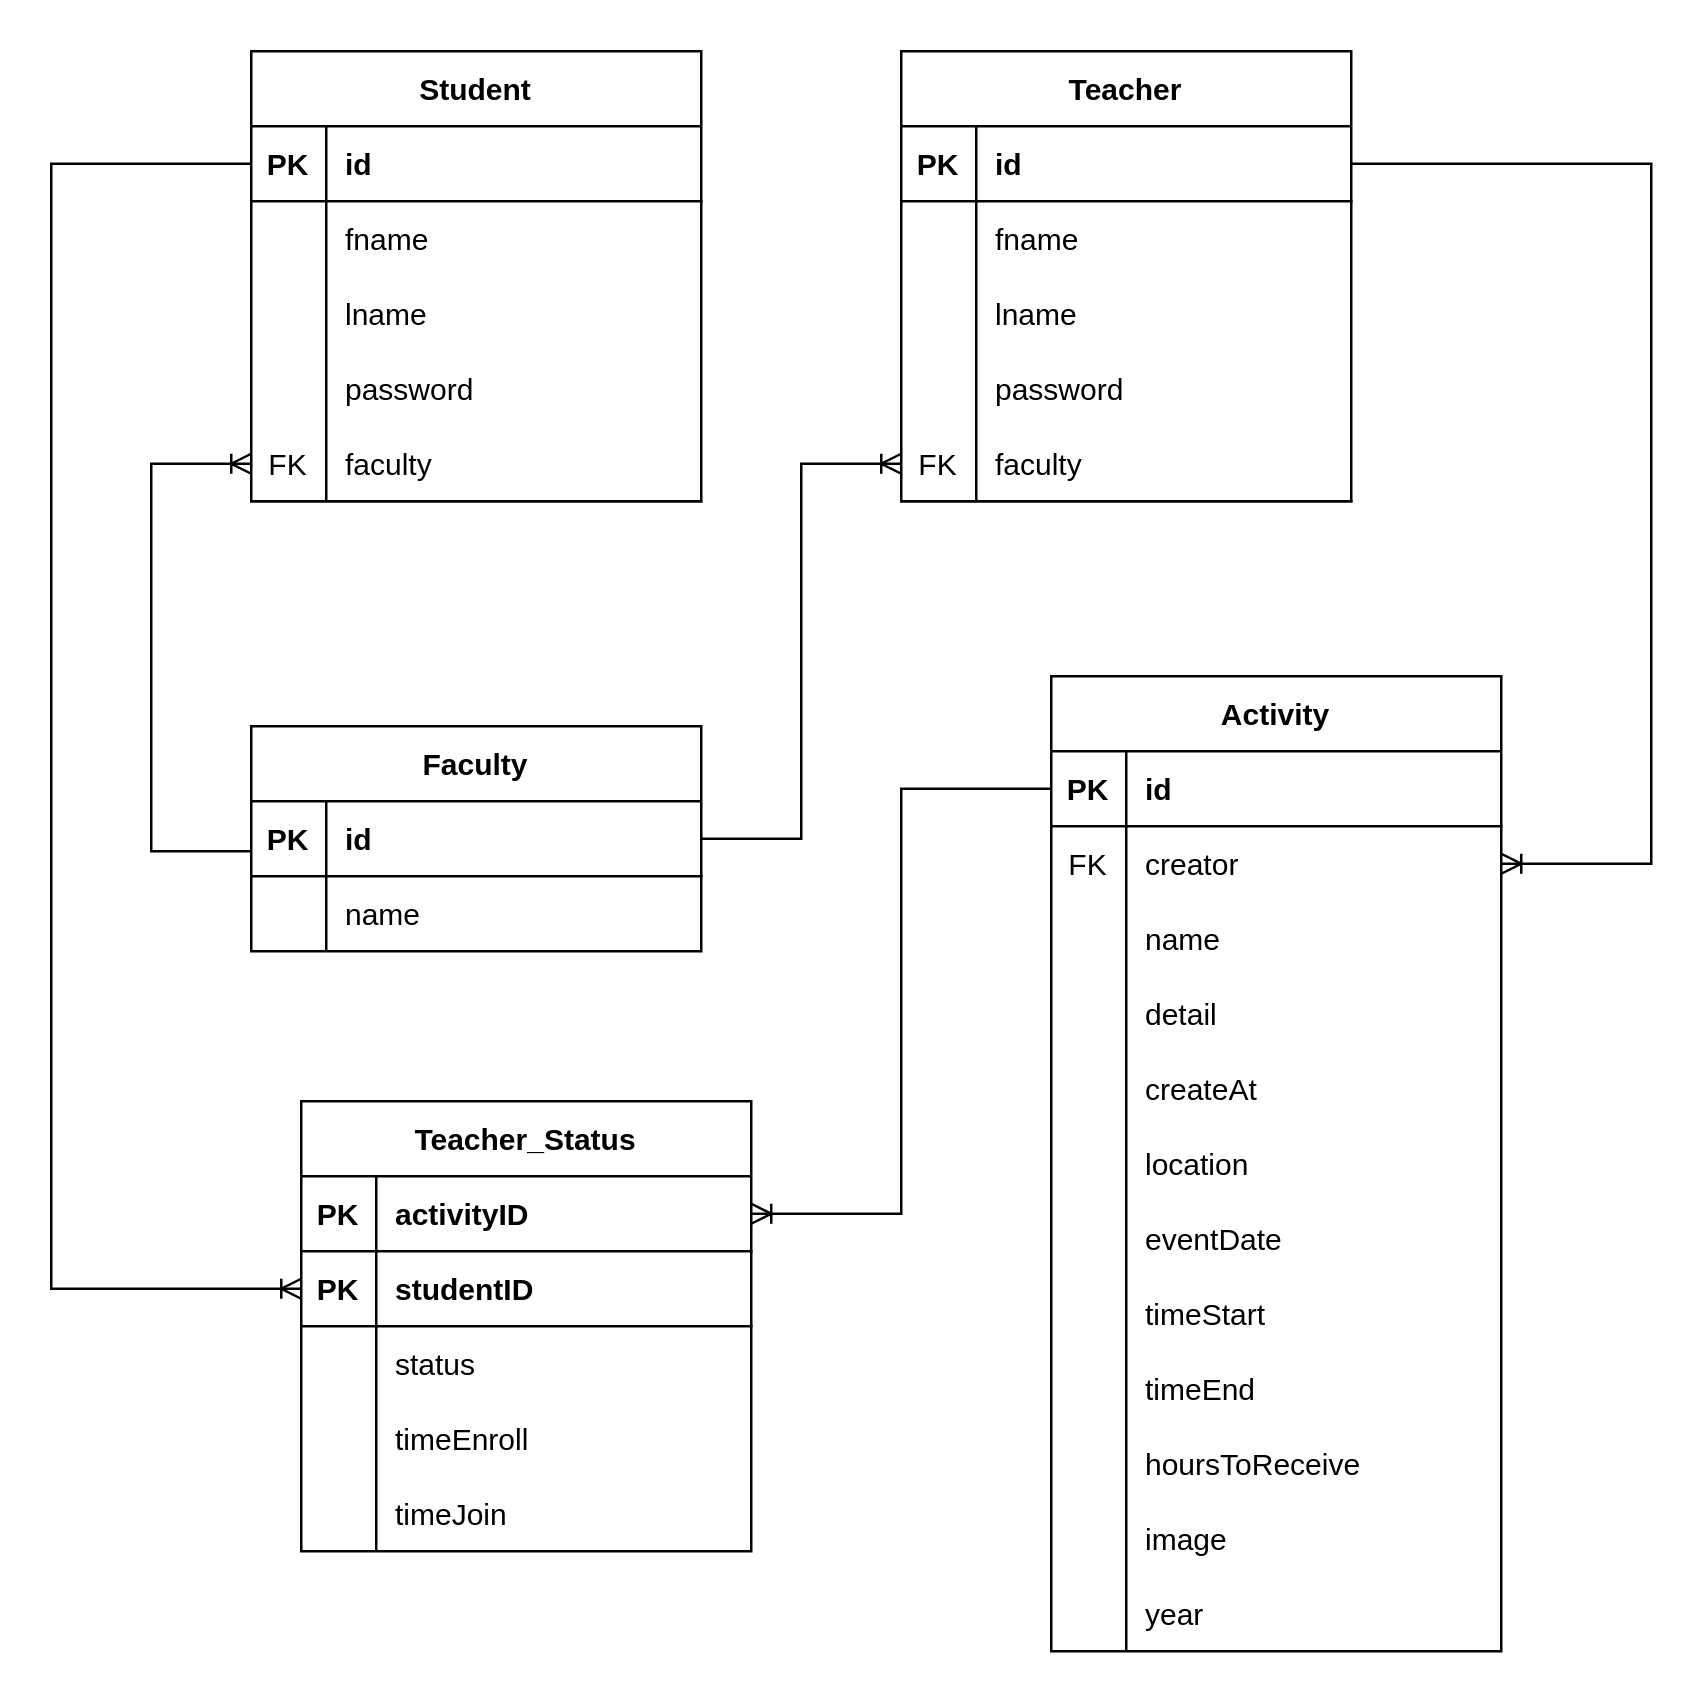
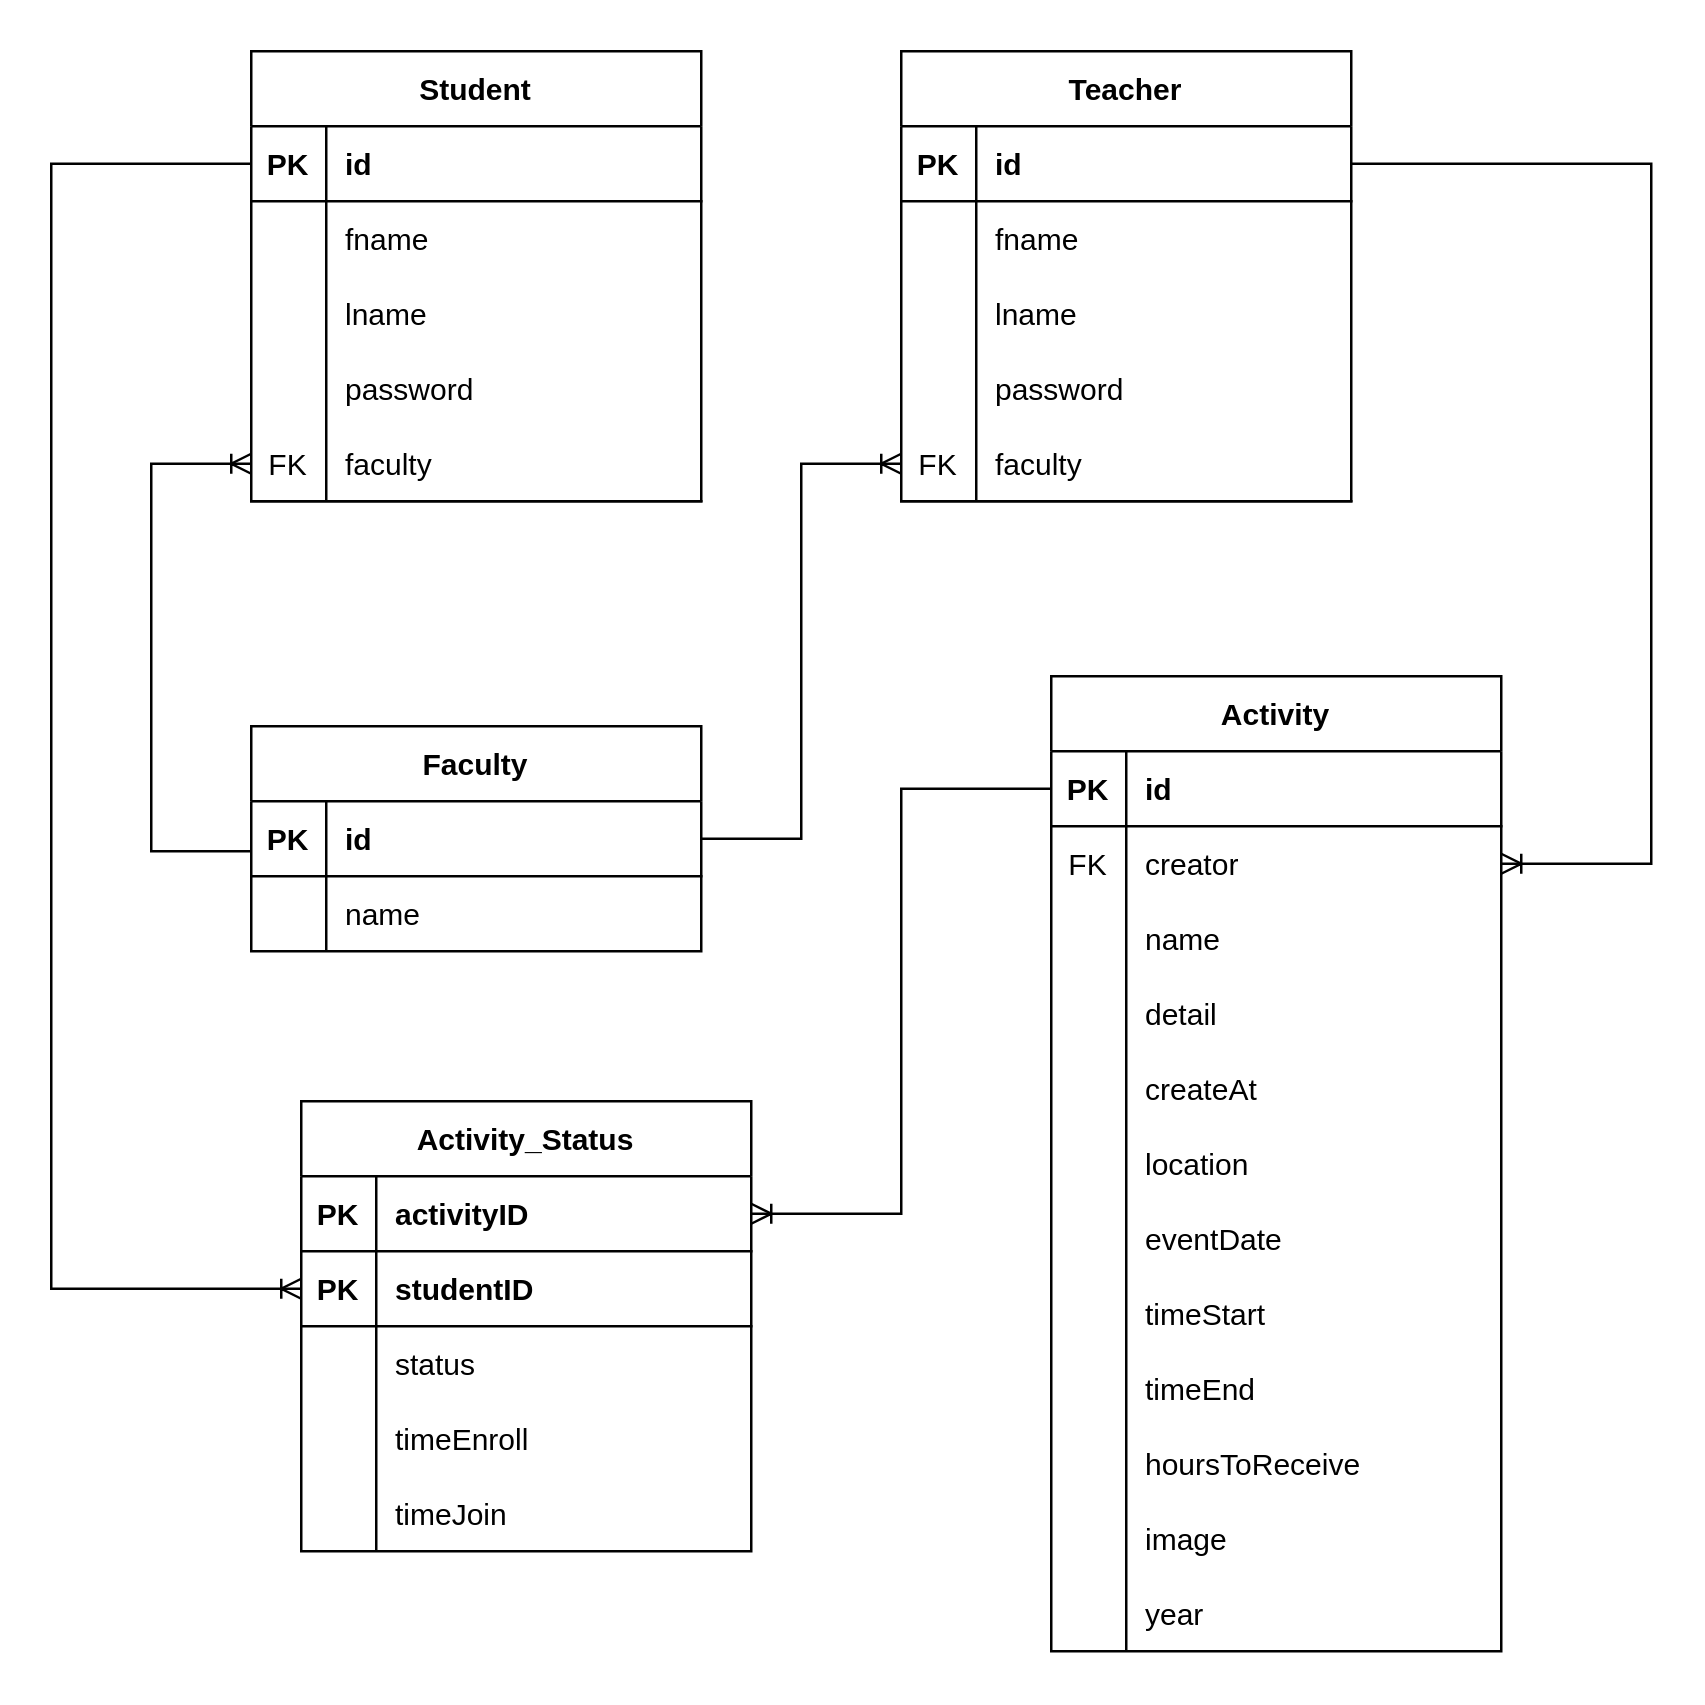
node "Teacher_Status": label "Teacher_Status" -> "Activity_Status"
